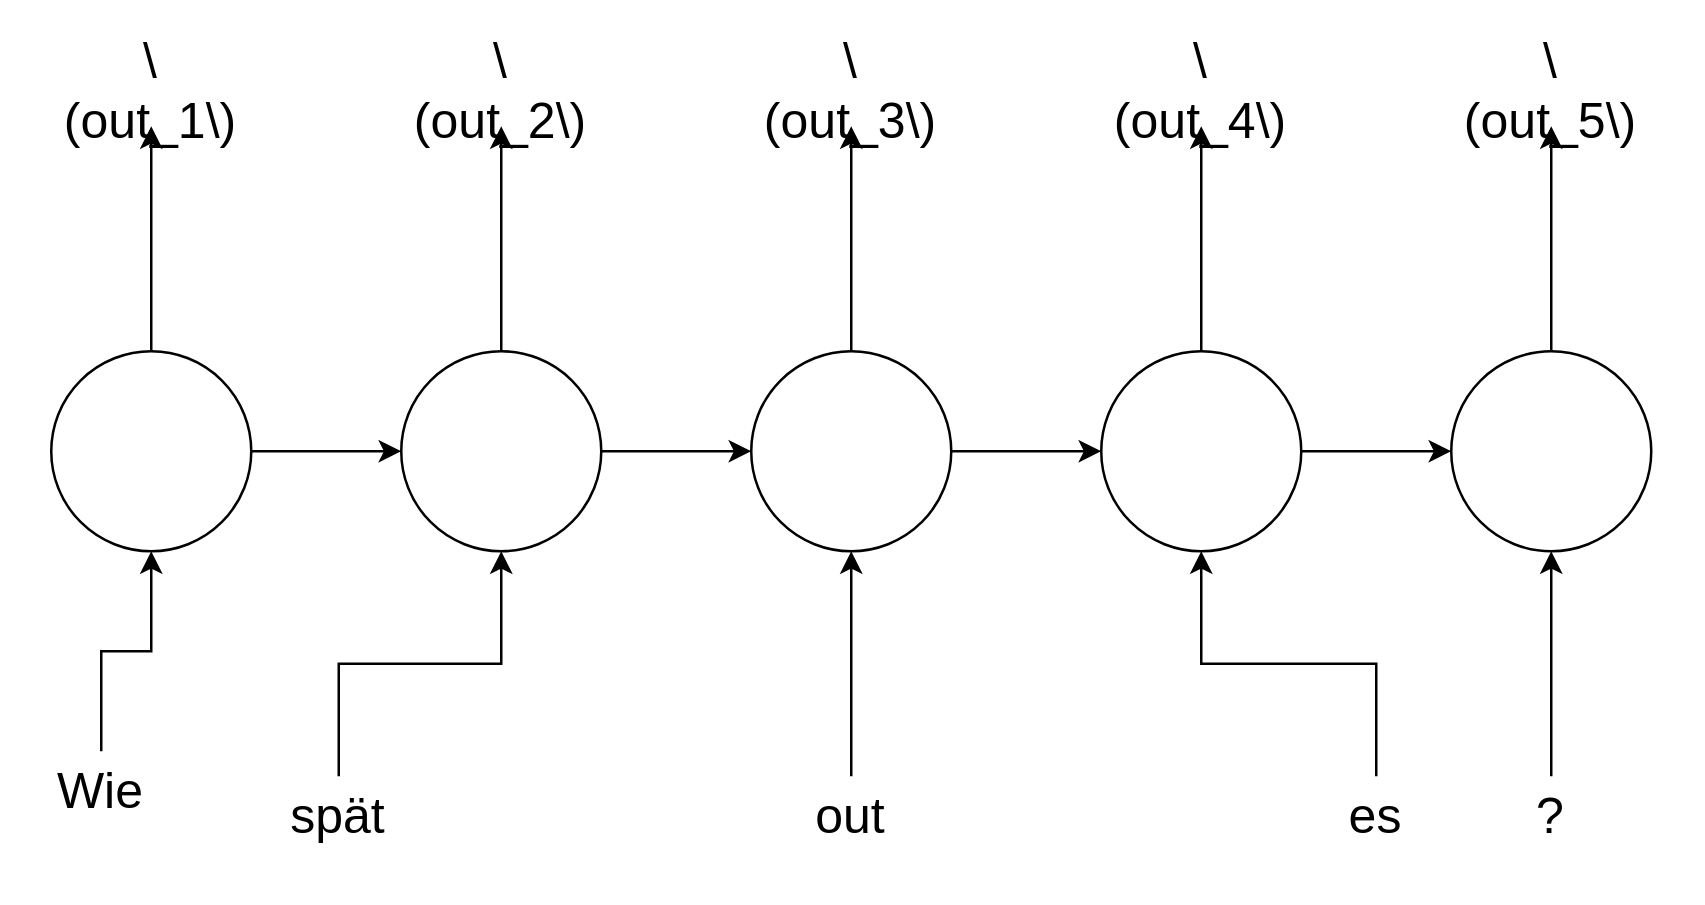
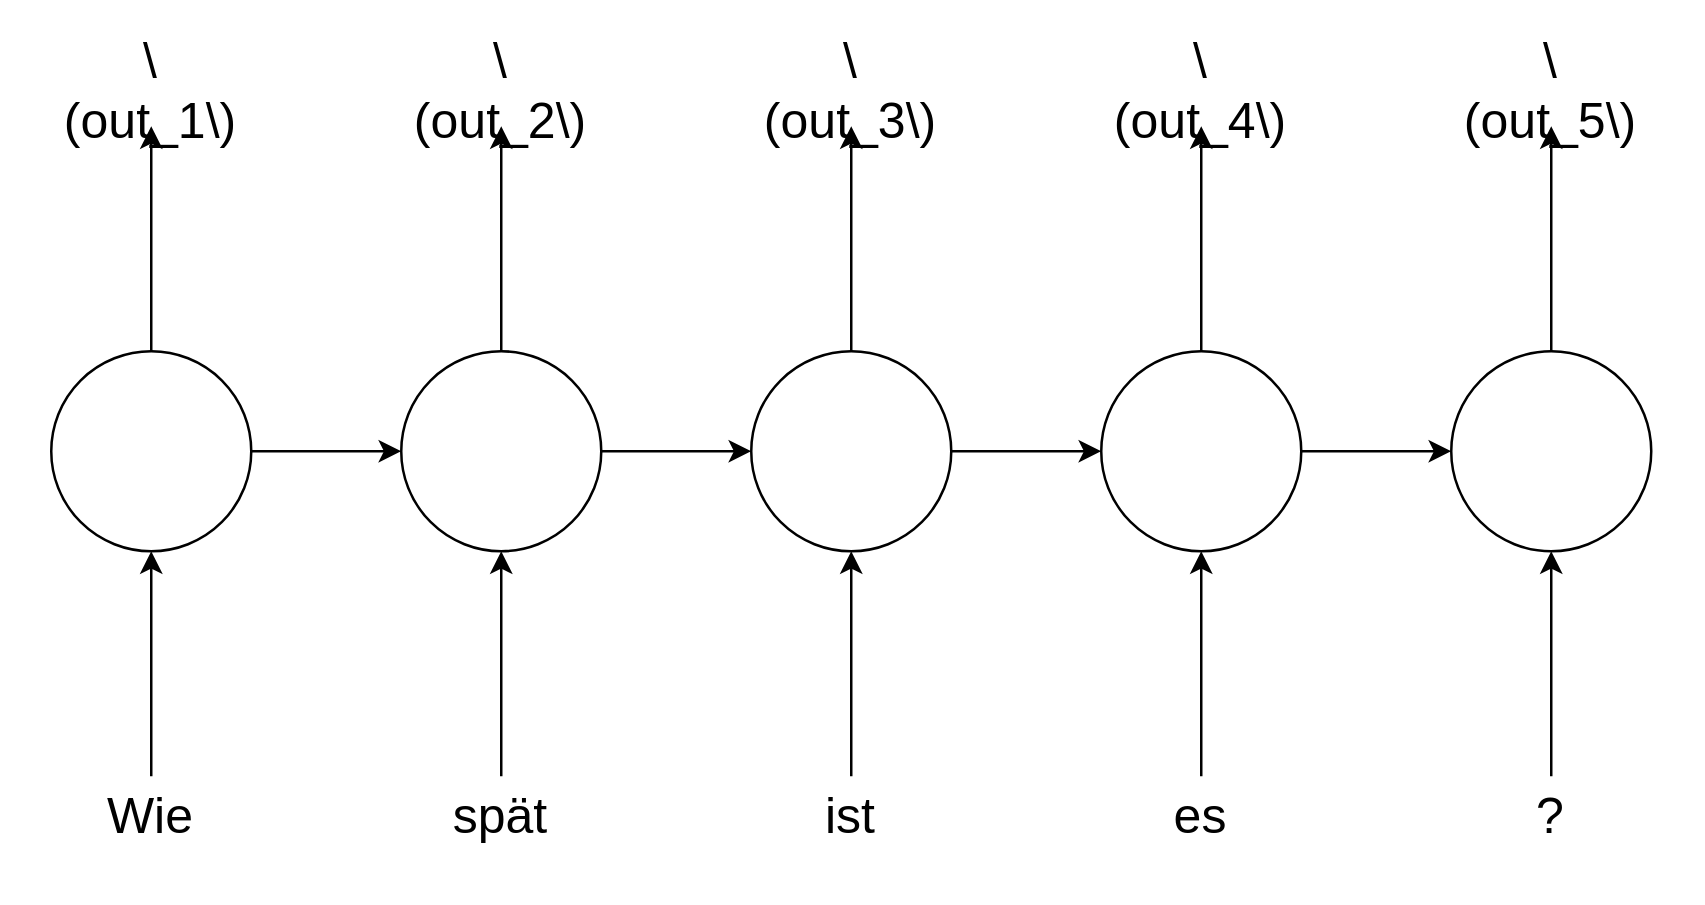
node "Wie": moved (101, 789) -> (151, 814)
node "spät": moved (339, 814) -> (501, 814)
node "out": label "out" -> "ist"
node "es": moved (1376, 814) -> (1201, 814)
